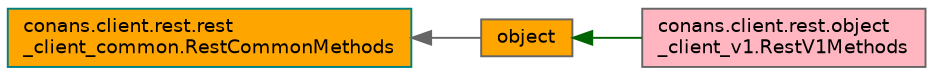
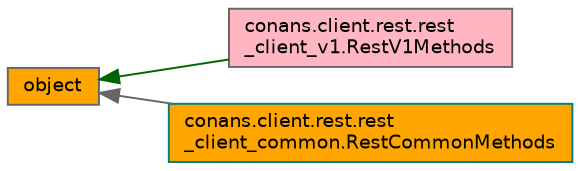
edge "object" -> "conans.client.rest.rest _client_common.RestCommonMethods": reversed
node "conans.client.rest.object _client_v1.RestV1Methods": label "conans.client.rest.object _client_v1.RestV1Methods" -> "conans.client.rest.rest _client_v1.RestV1Methods"
